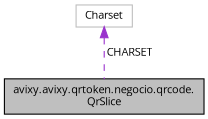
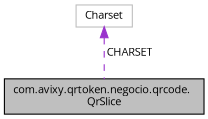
node "avixy.avixy.qrtoken.negocio.qrcode. QrSlice": label "avixy.avixy.qrtoken.negocio.qrcode. QrSlice" -> "com.avixy.qrtoken.negocio.qrcode. QrSlice"
